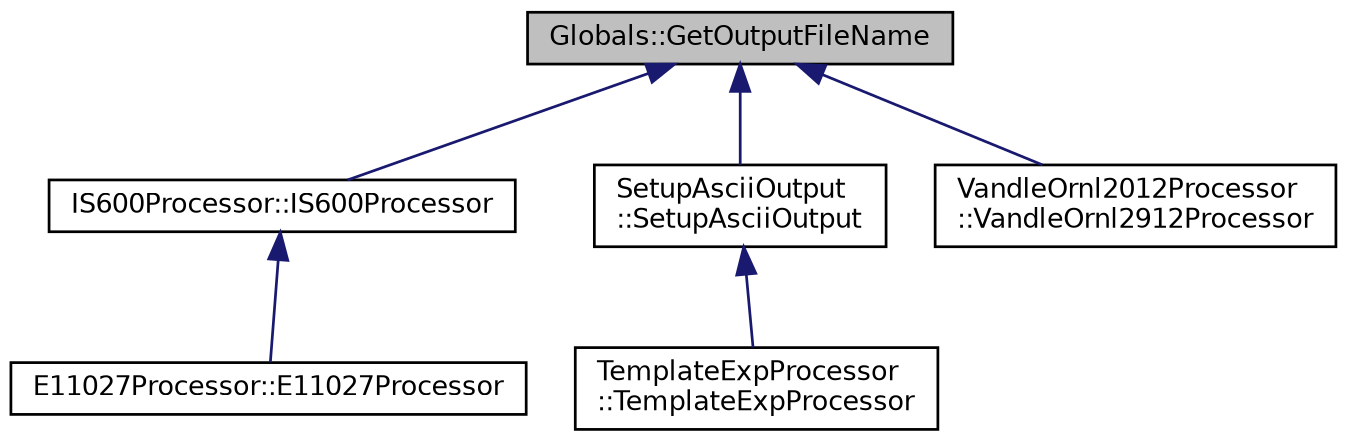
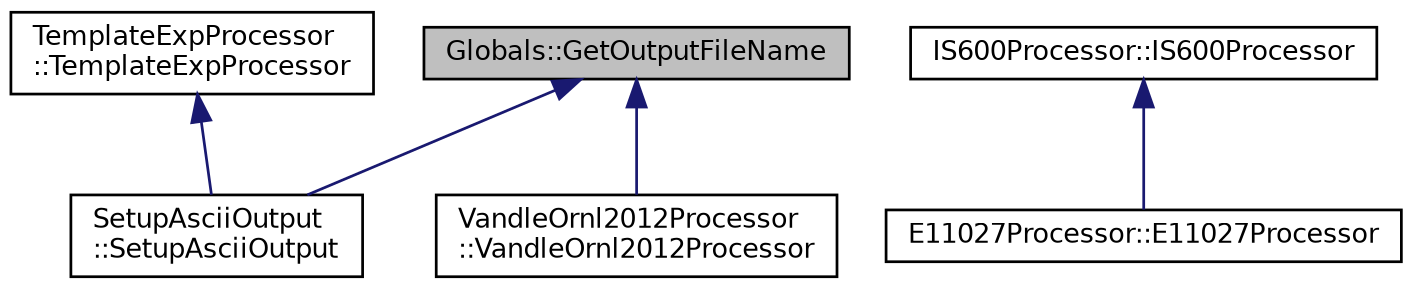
edge "IS600Processor::IS600Processor" -> "Globals::GetOutputFileName": removed
node "VandleOrnl2012Processor ::VandleOrnl2912Processor": label "VandleOrnl2012Processor ::VandleOrnl2912Processor" -> "VandleOrnl2012Processor ::VandleOrnl2012Processor"
edge "TemplateExpProcessor ::TemplateExpProcessor" -> "SetupAsciiOutput ::SetupAsciiOutput": reversed
